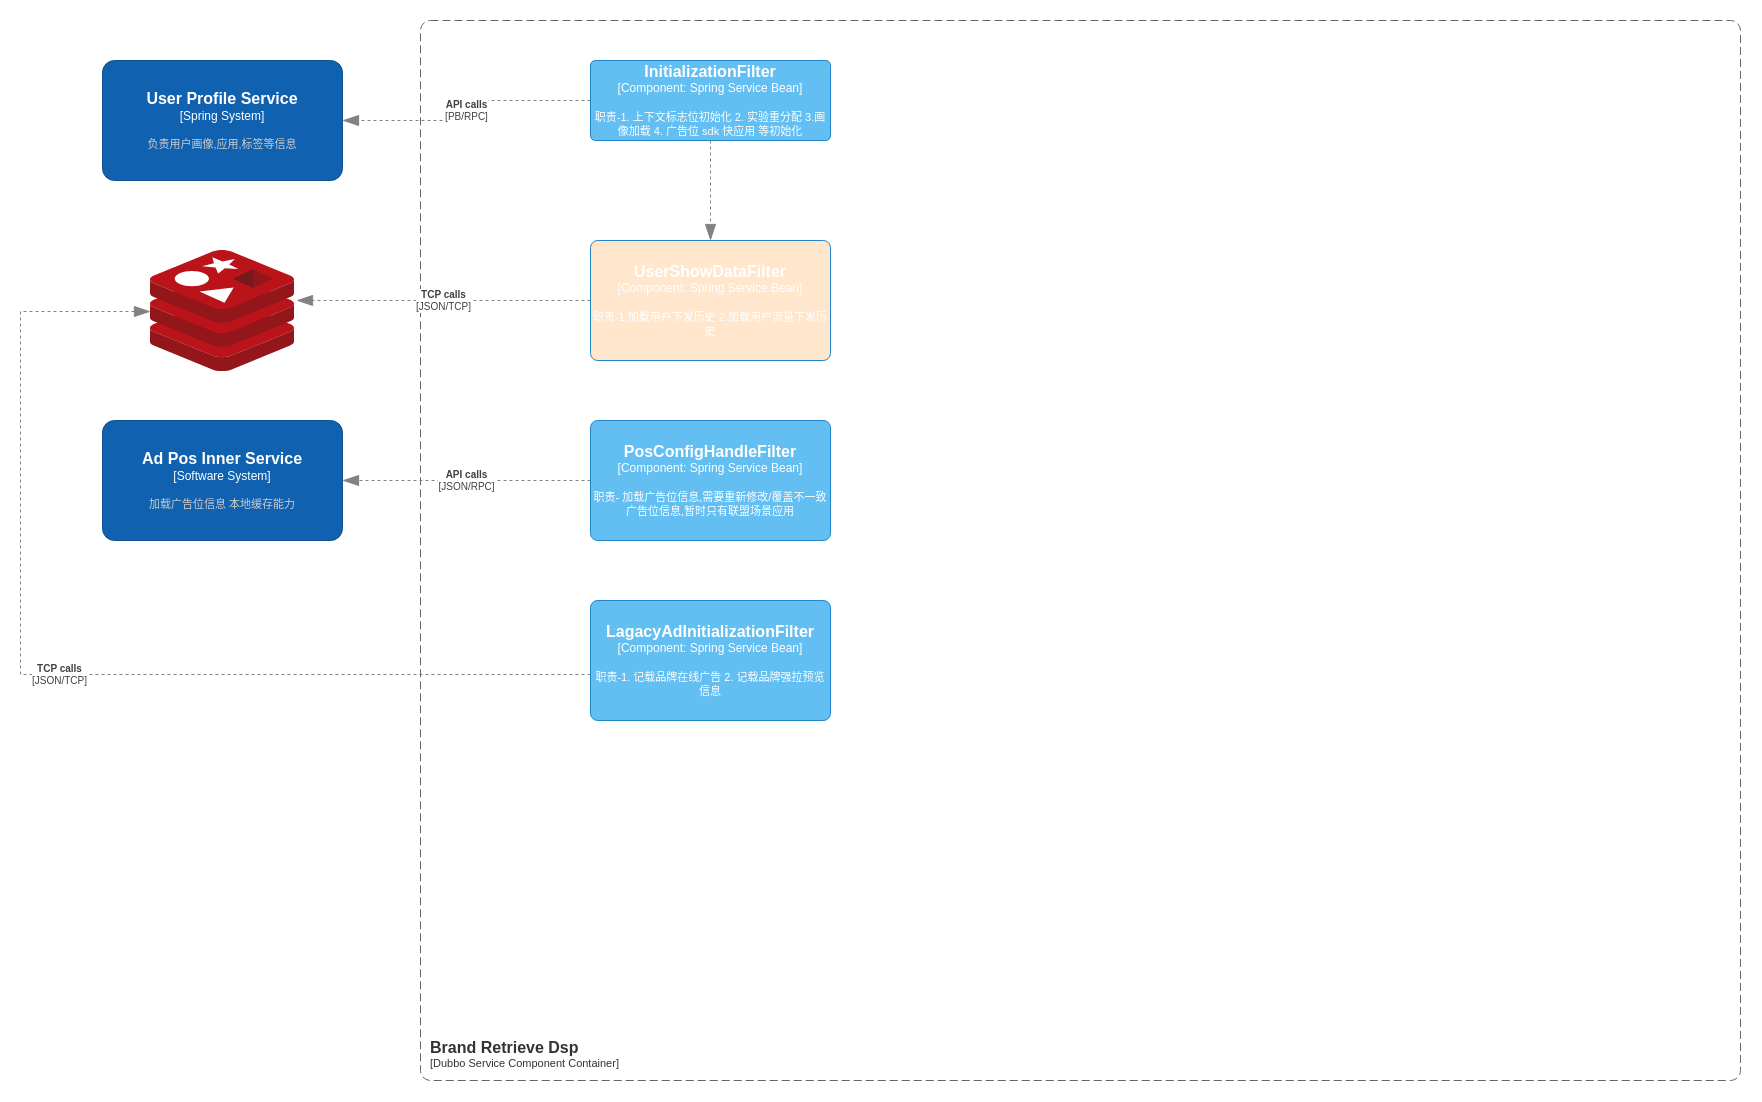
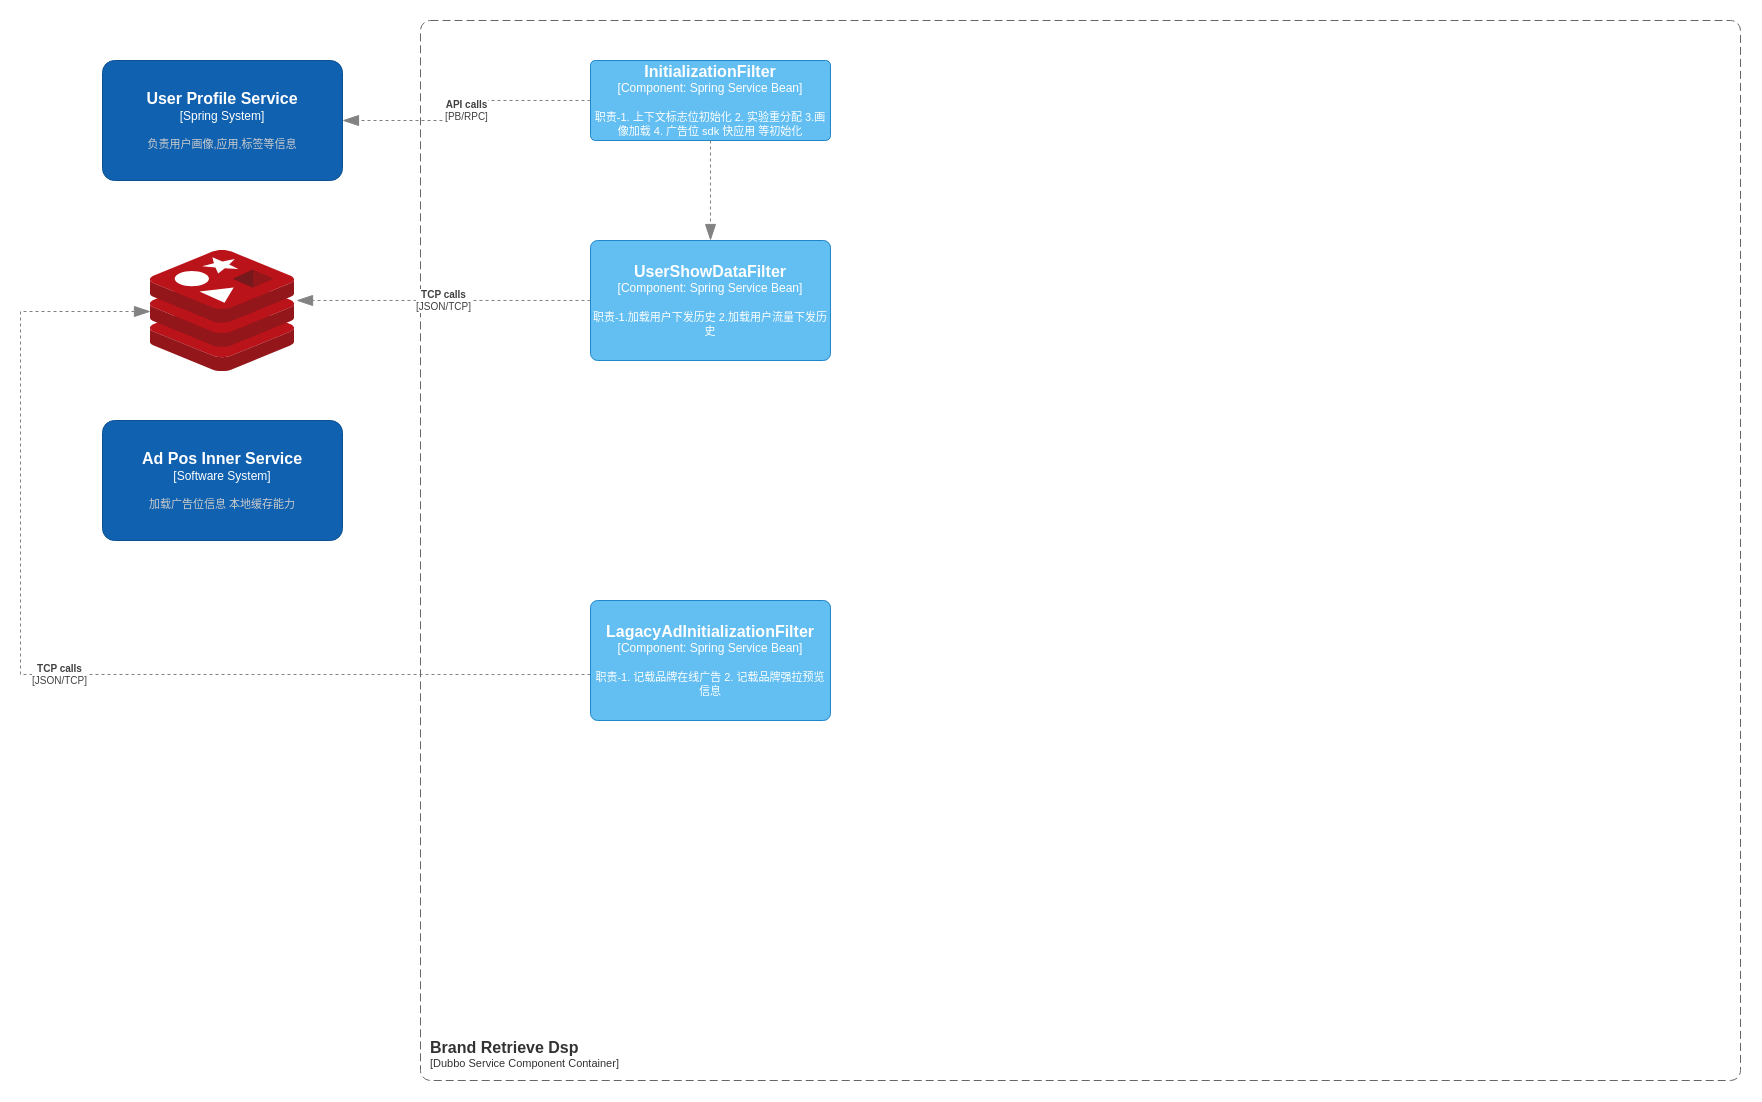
node "UserShowDataFilter [Component: Spring Service Bean] 职责-1.加载用户下发历史 2.加载用户流量下发历史": fillcolor #ffe6cc -> #63bef2
edge "PosConfigHandleFilter [Component: Spring Service Bean] 职责- 加载广告位信息,需要重新修改/覆盖不一致广告位信息,暂时只有联盟场景应用" -> "Ad Pos Inner Service [Software System] 加载广告位信息 本地缓存能力": removed, label "API calls [JSON/RPC]"
node "PosConfigHandleFilter [Component: Spring Service Bean] 职责- 加载广告位信息,需要重新修改/覆盖不一致广告位信息,暂时只有联盟场景应用": removed
